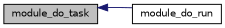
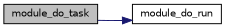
edge "module_do_run" -> "module_do_task": reversed
